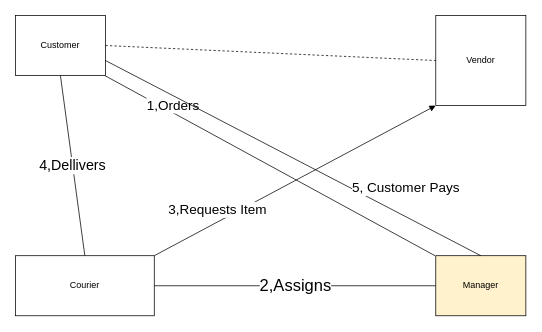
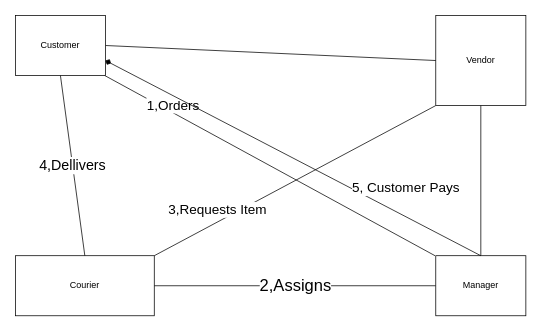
edge "Customer" -- "Vendor": style dashed -> solid
edge "Customer" -- "Manager": arrowhead none -> diamond
edge "Courier" -> "Vendor": arrowhead block -> none
edge "Vendor" -- "Manager": added
node "Manager": fillcolor #fff2cc -> #ffffff
